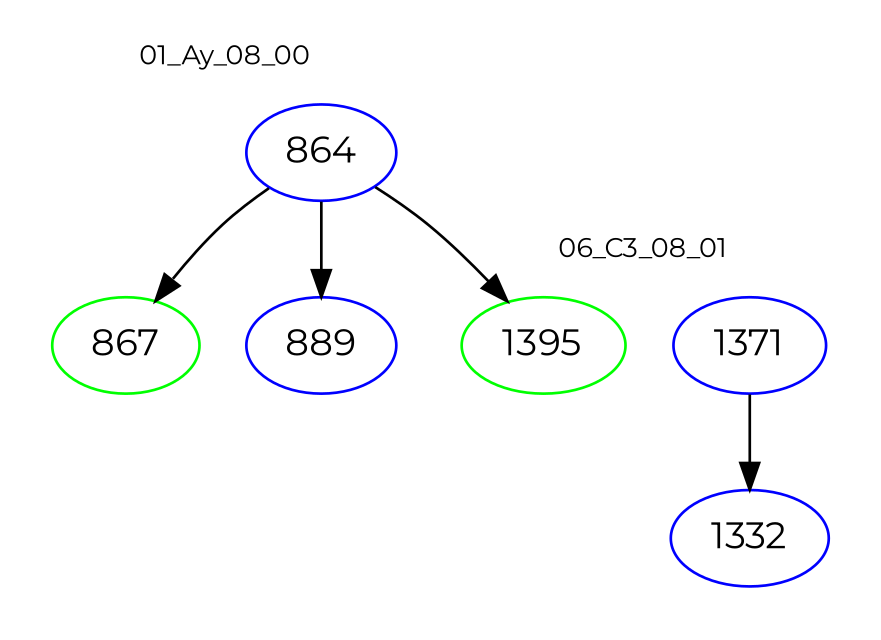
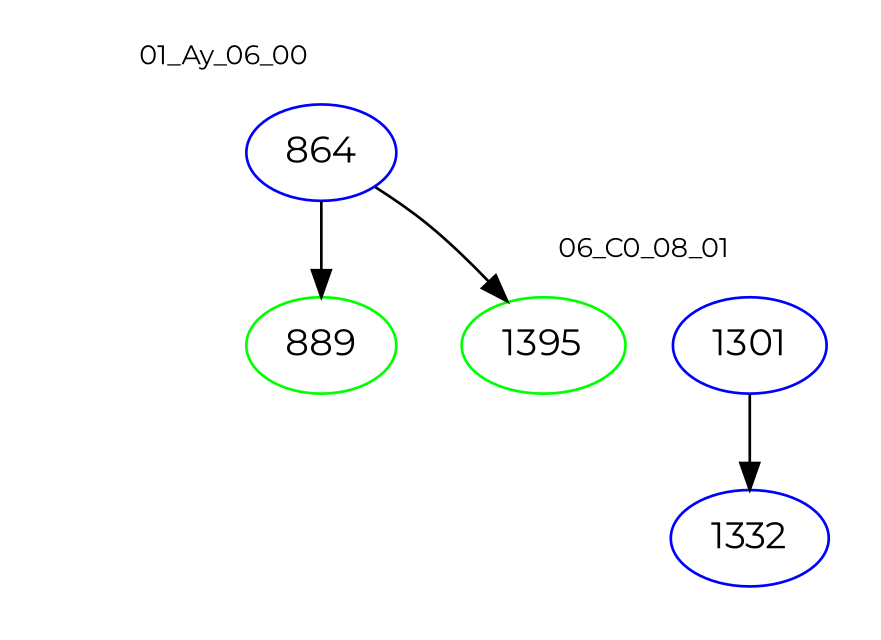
cluster "01_Ay_08_00": label "01_Ay_08_00" -> "01_Ay_06_00"
cluster "06_C3_08_01": label "06_C3_08_01" -> "06_C0_08_01"
node "867": removed
node "889": color blue -> green
node "1371": label "1371" -> "1301"
